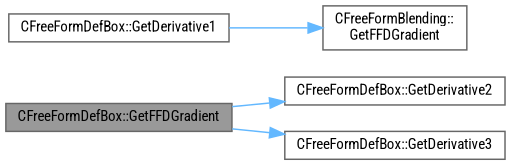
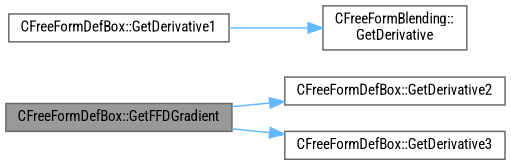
node "CFreeFormBlending:: GetFFDGradient": label "CFreeFormBlending:: GetFFDGradient" -> "CFreeFormBlending:: GetDerivative"
